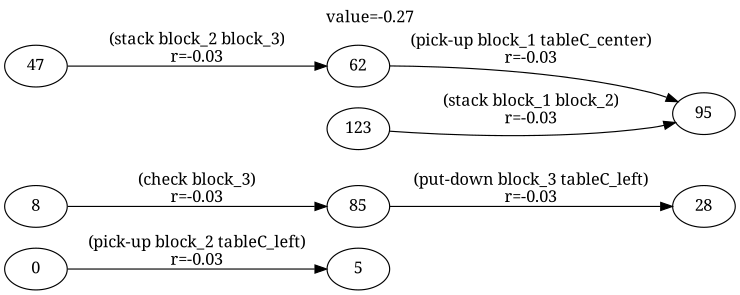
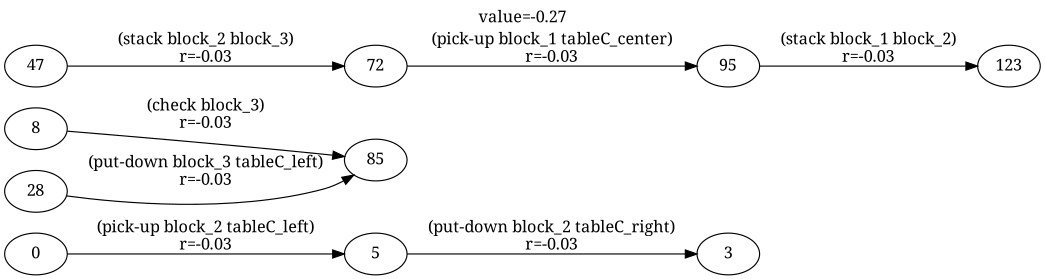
node "62": label "62" -> "72"
edge "123" -> "95": reversed
edge "85" -> "28": reversed
node "3": added
